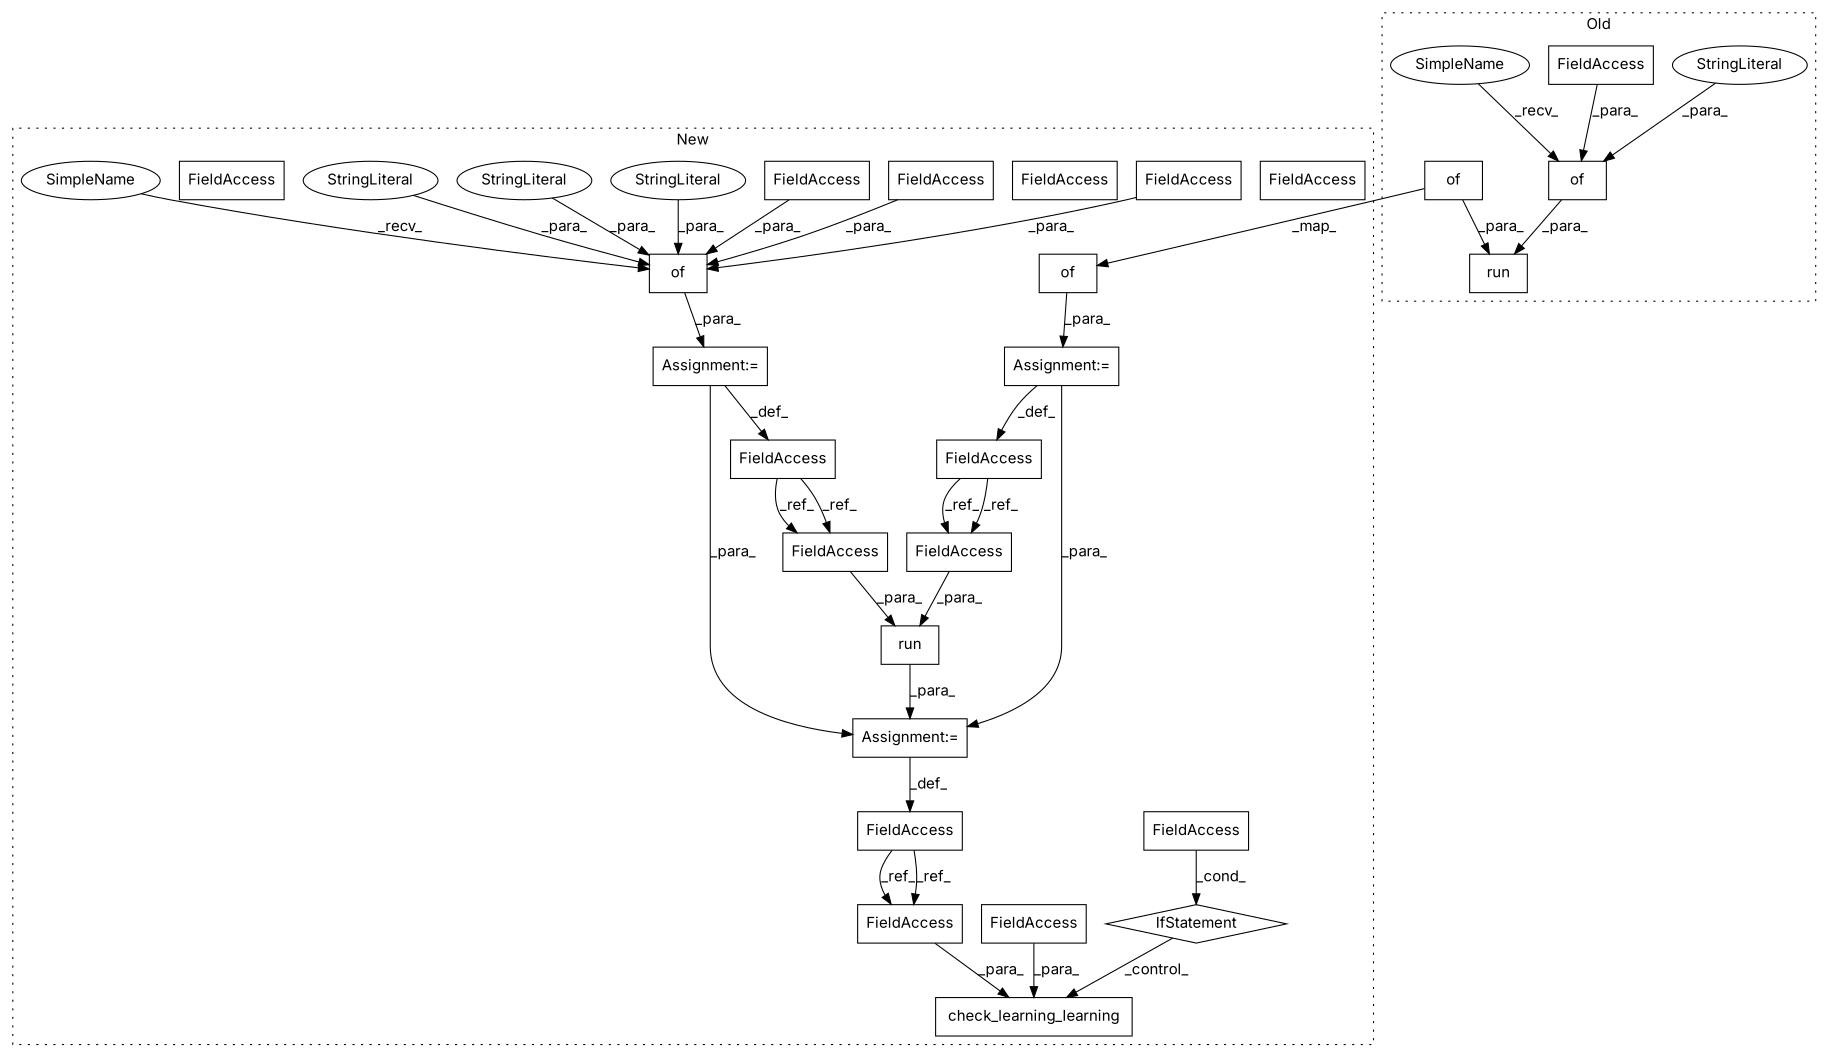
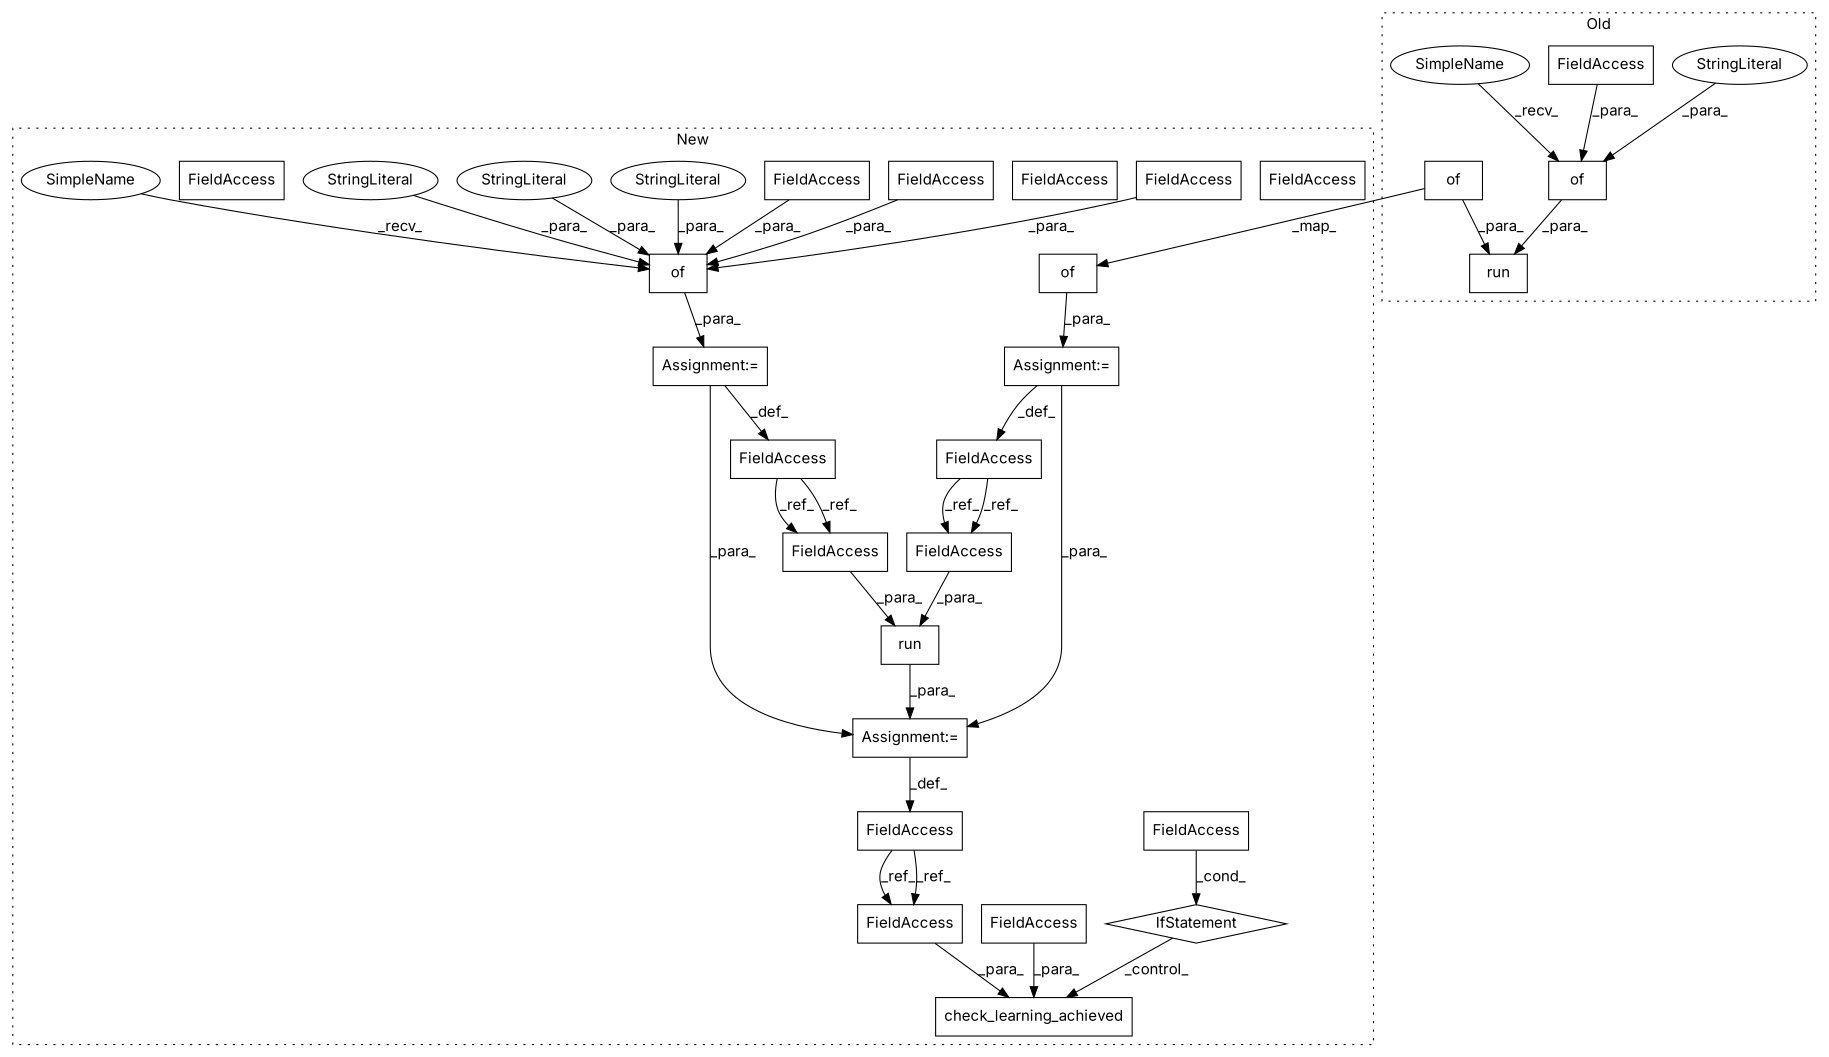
node "check_learning_learning": label "check_learning_learning" -> "check_learning_achieved"
